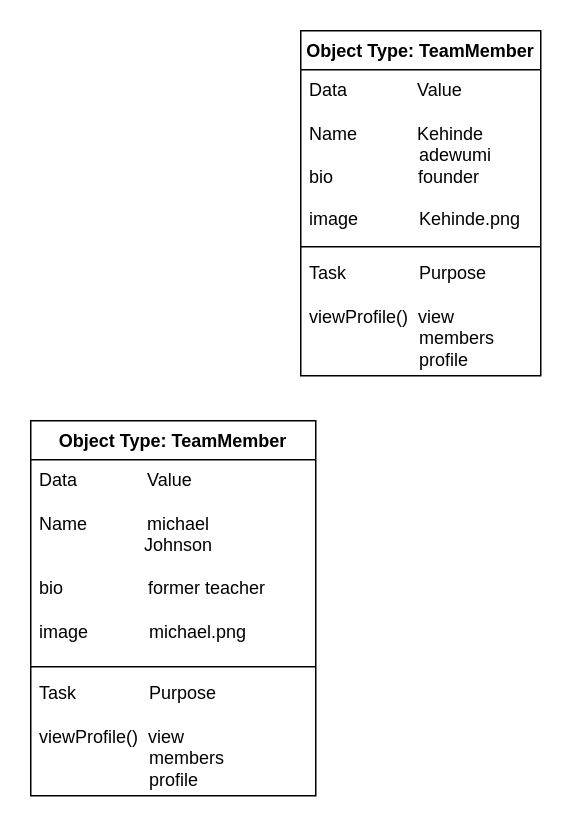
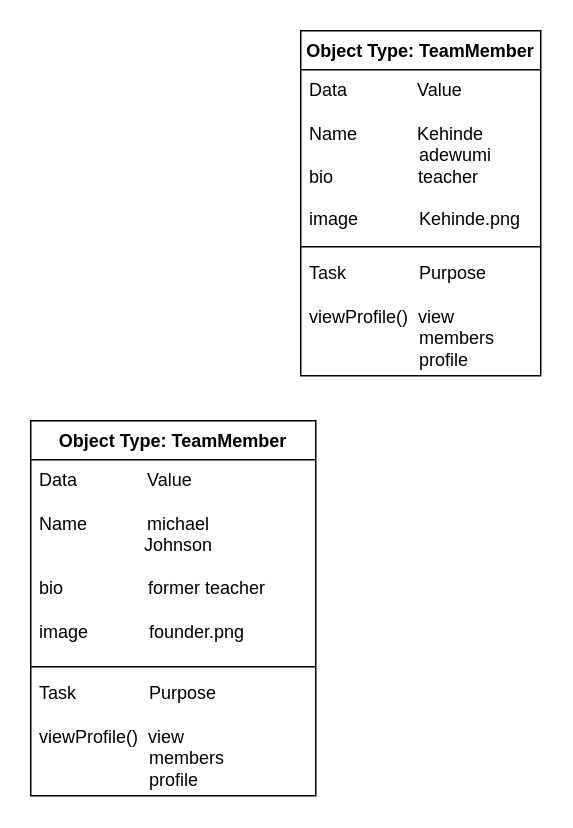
node "Data Value Name Kehinde adewumi bio founder image Kehinde.png": label "Data Value Name Kehinde adewumi bio founder image Kehinde.png" -> "Data Value Name Kehinde adewumi bio teacher image Kehinde.png"
node "Data Value Name michael Johnson bio former teacher image michael.png": label "Data Value Name michael Johnson bio former teacher image michael.png" -> "Data Value Name michael Johnson bio former teacher image founder.png"
